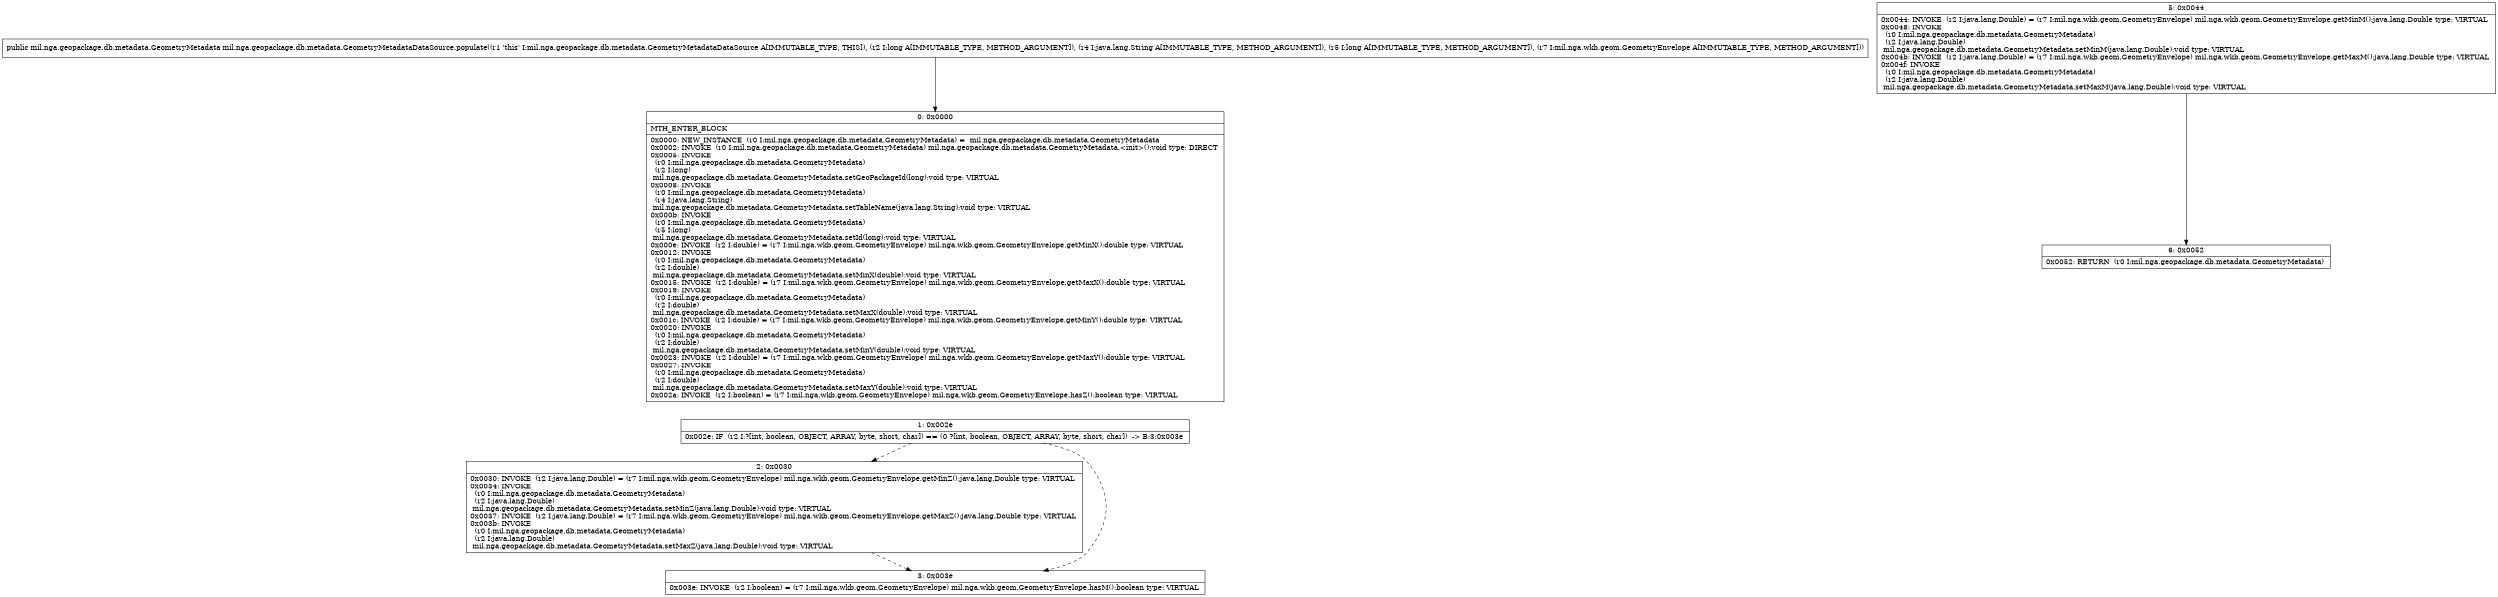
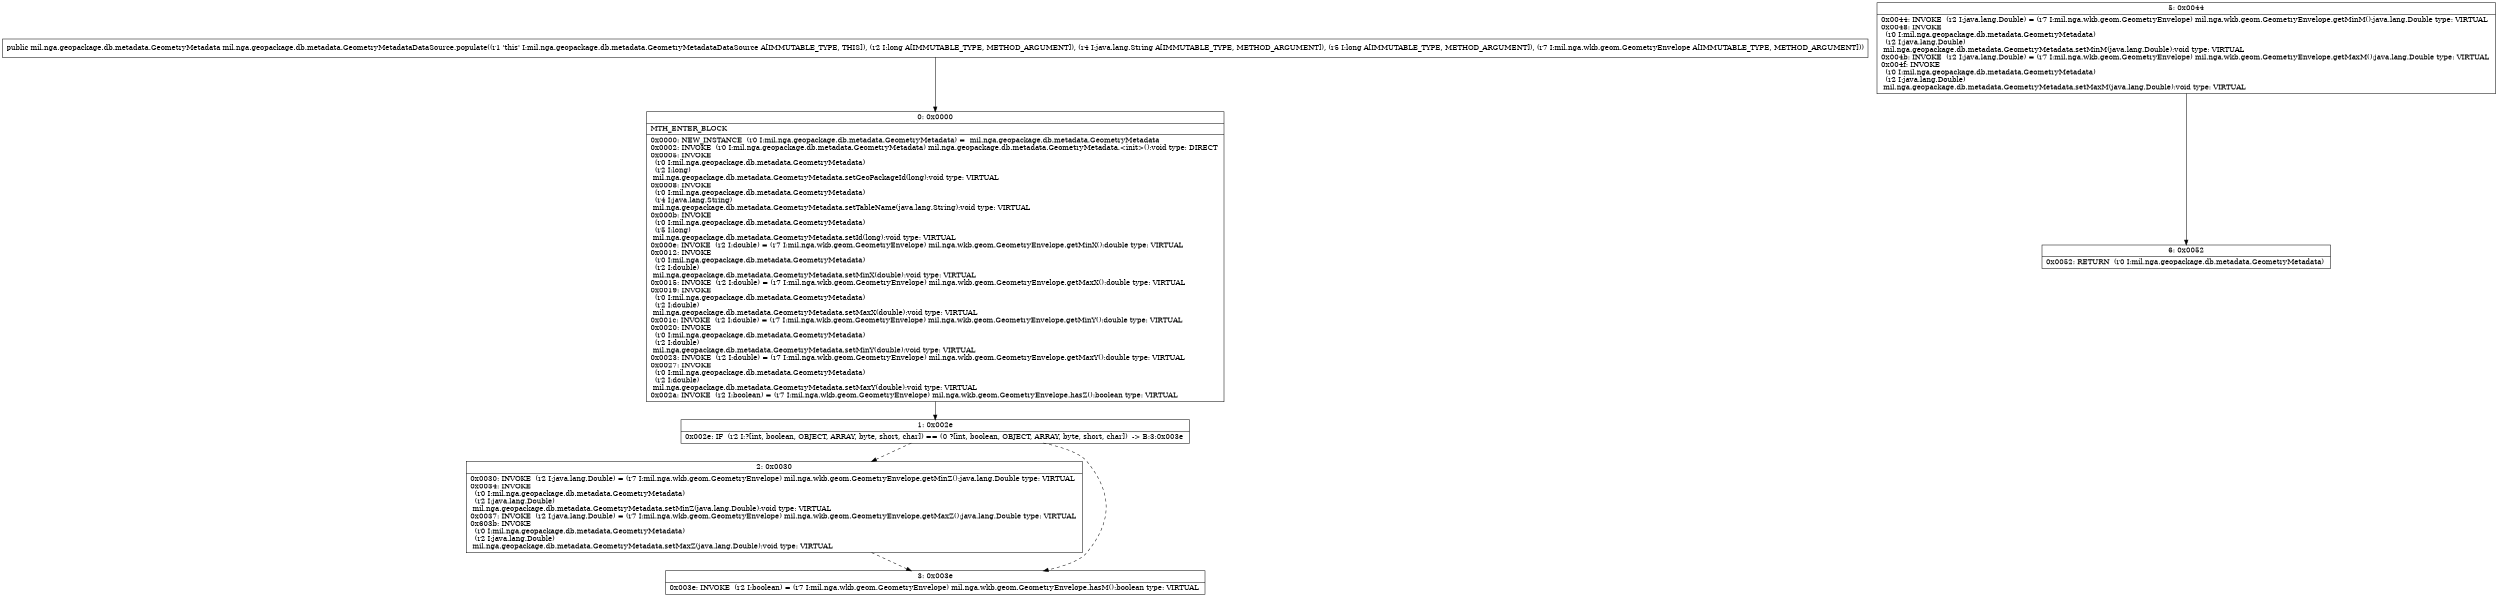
edge "0: 0x0000" -> "1: 0x002e": added
node "2: 0x0030": text "0x003b: INVOKE" -> "0x603b: INVOKE"
